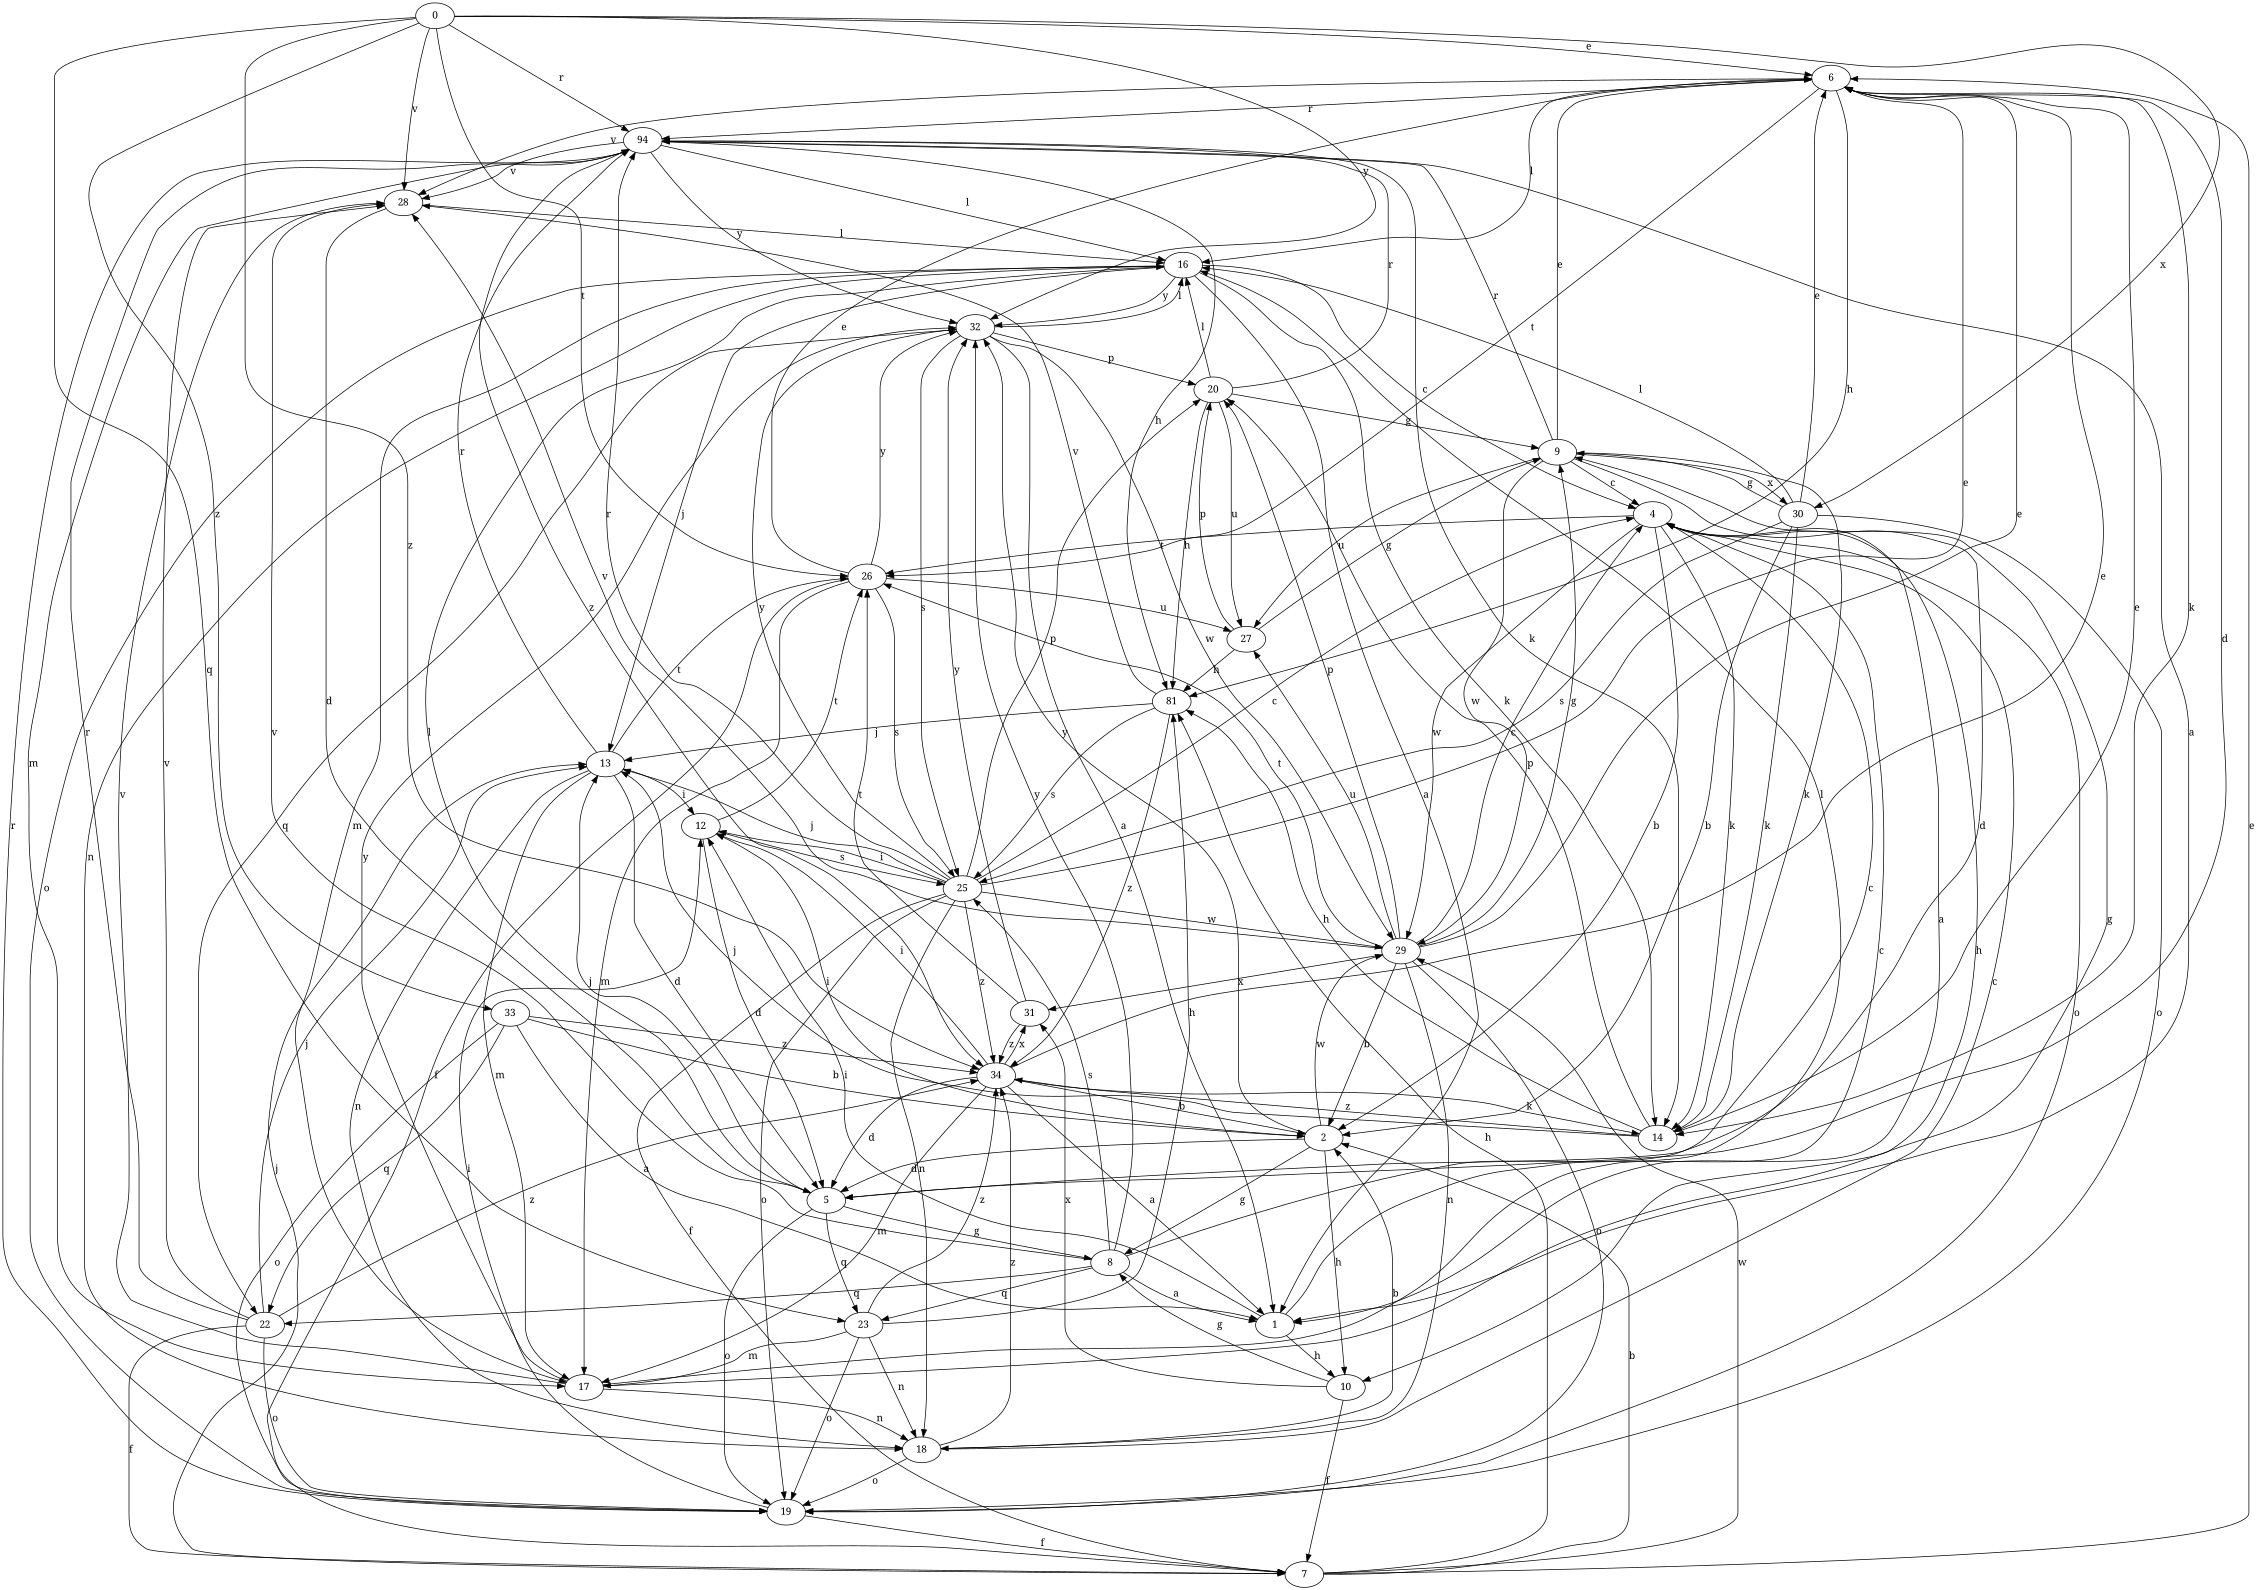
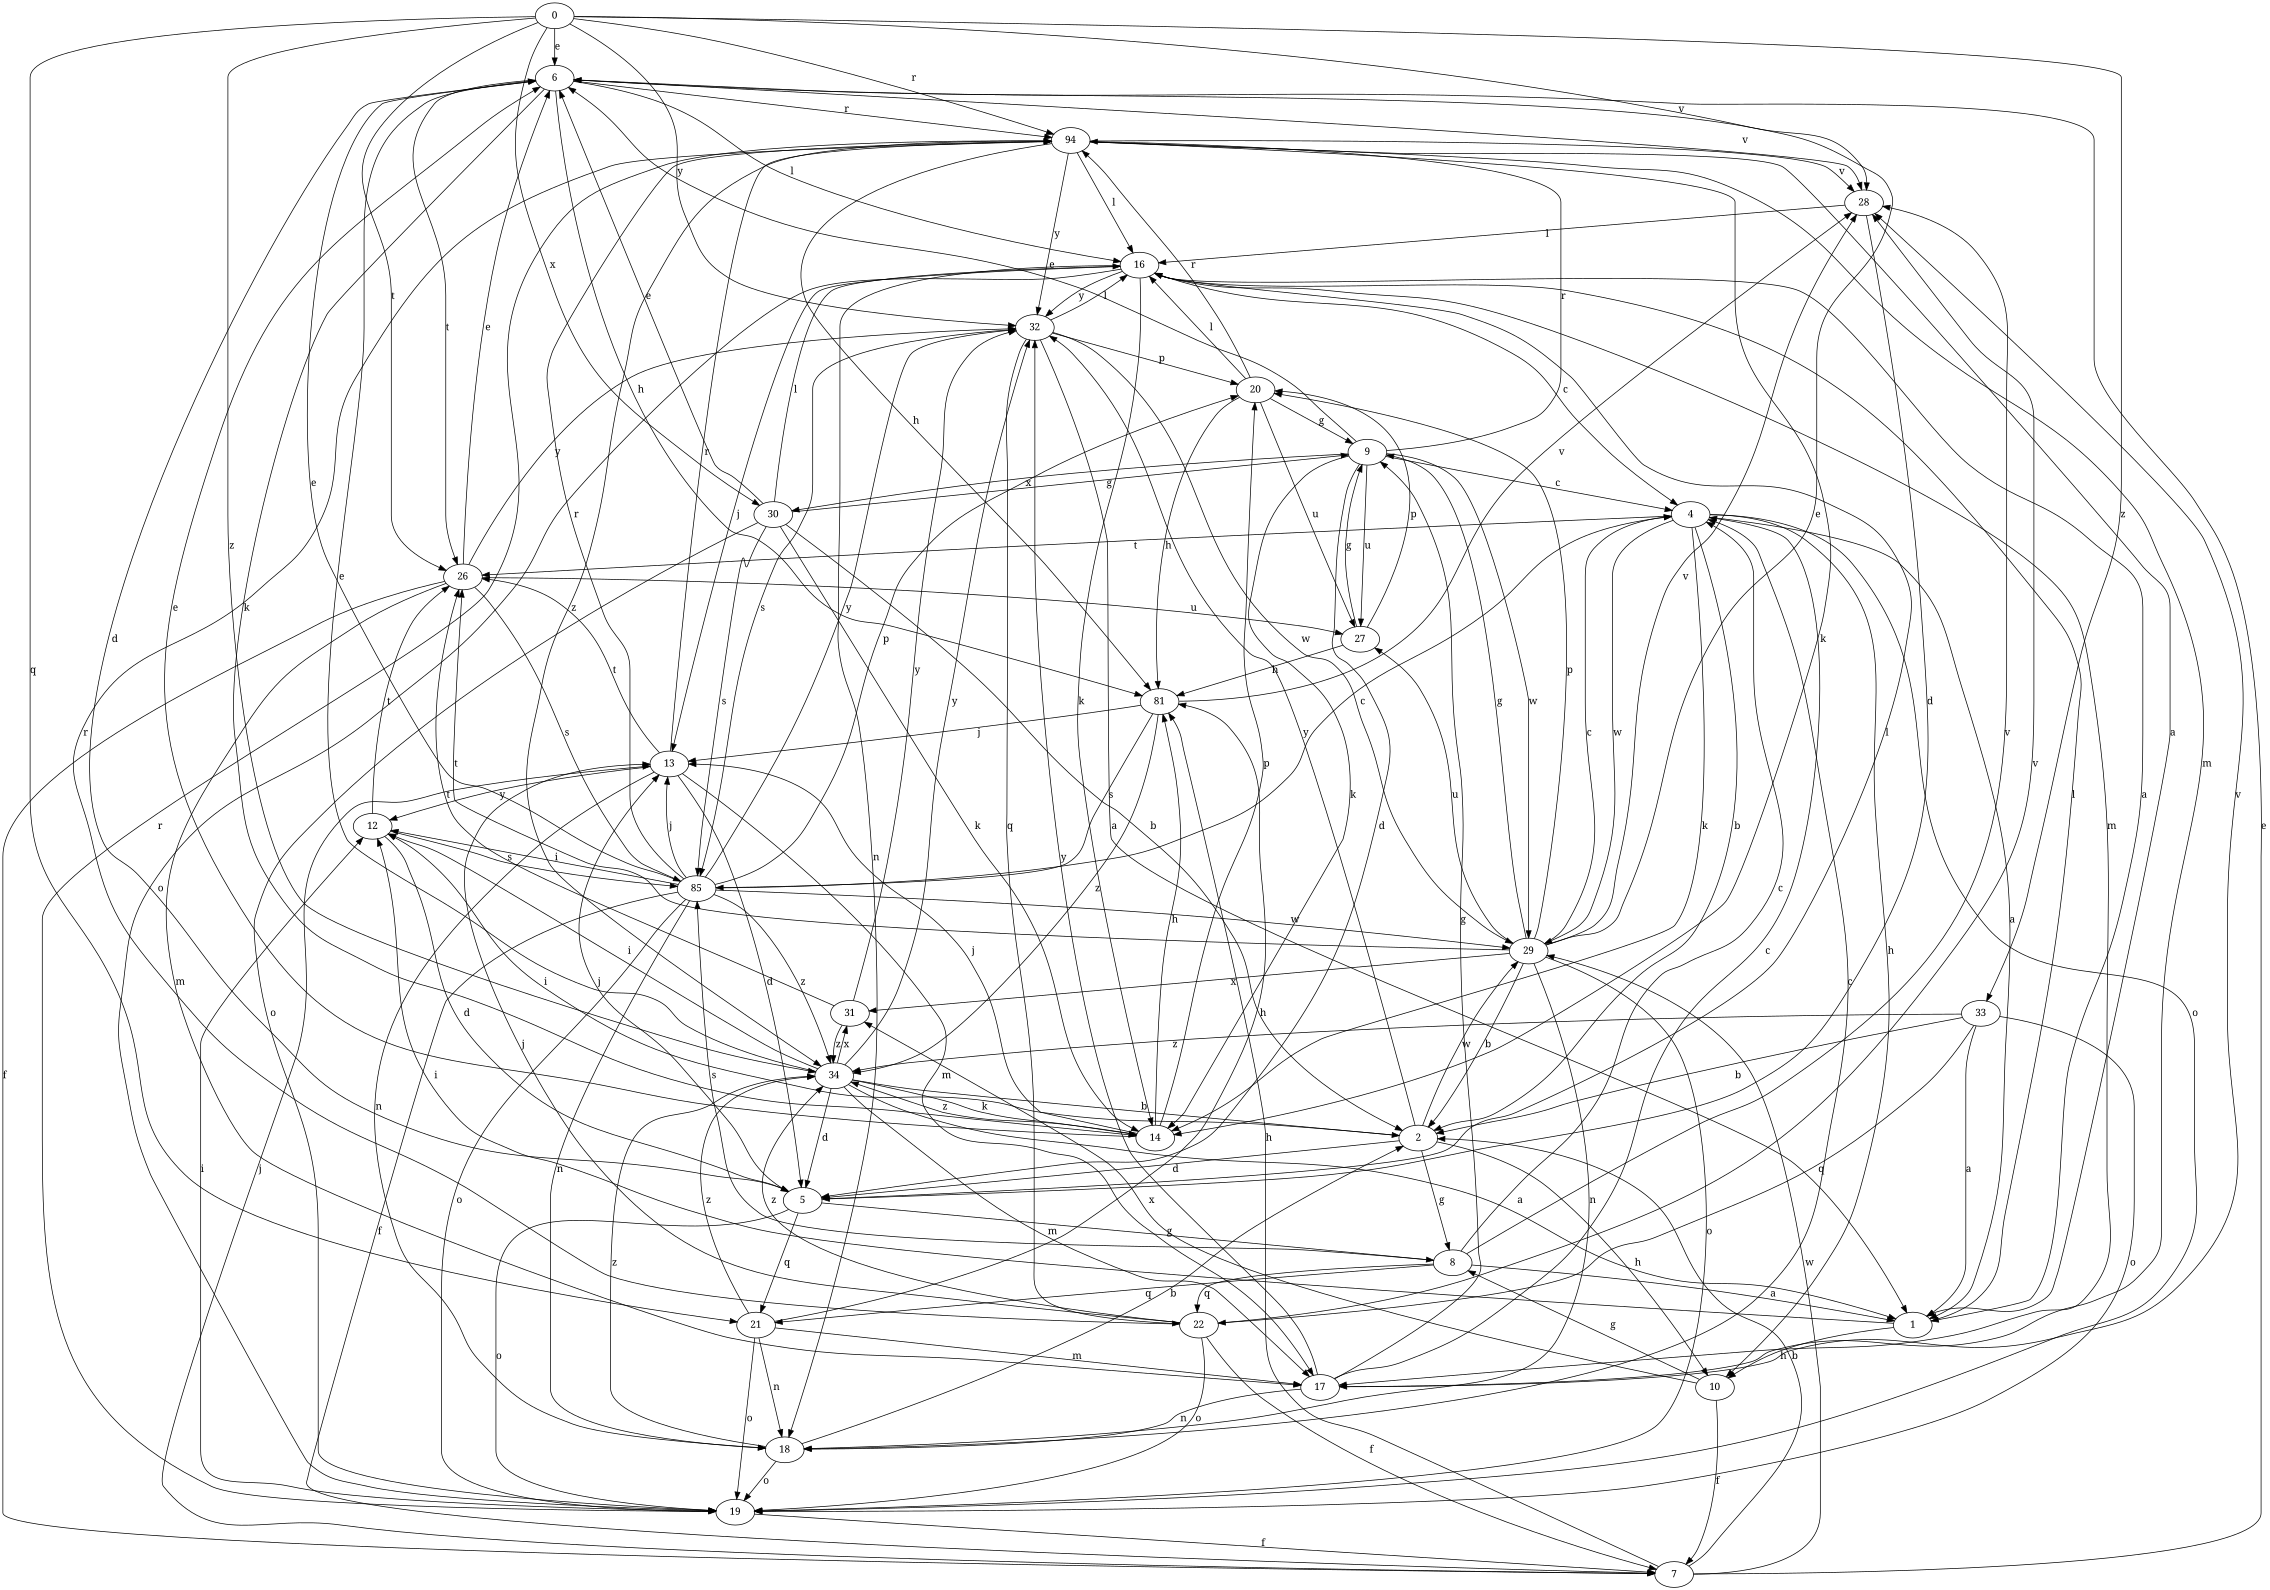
edge "13" -> "12": label "i" -> "y"
edge "8" -> "32": now "34" -> "32"
node "25": label "25" -> "85"
node "23": label "23" -> "21"
